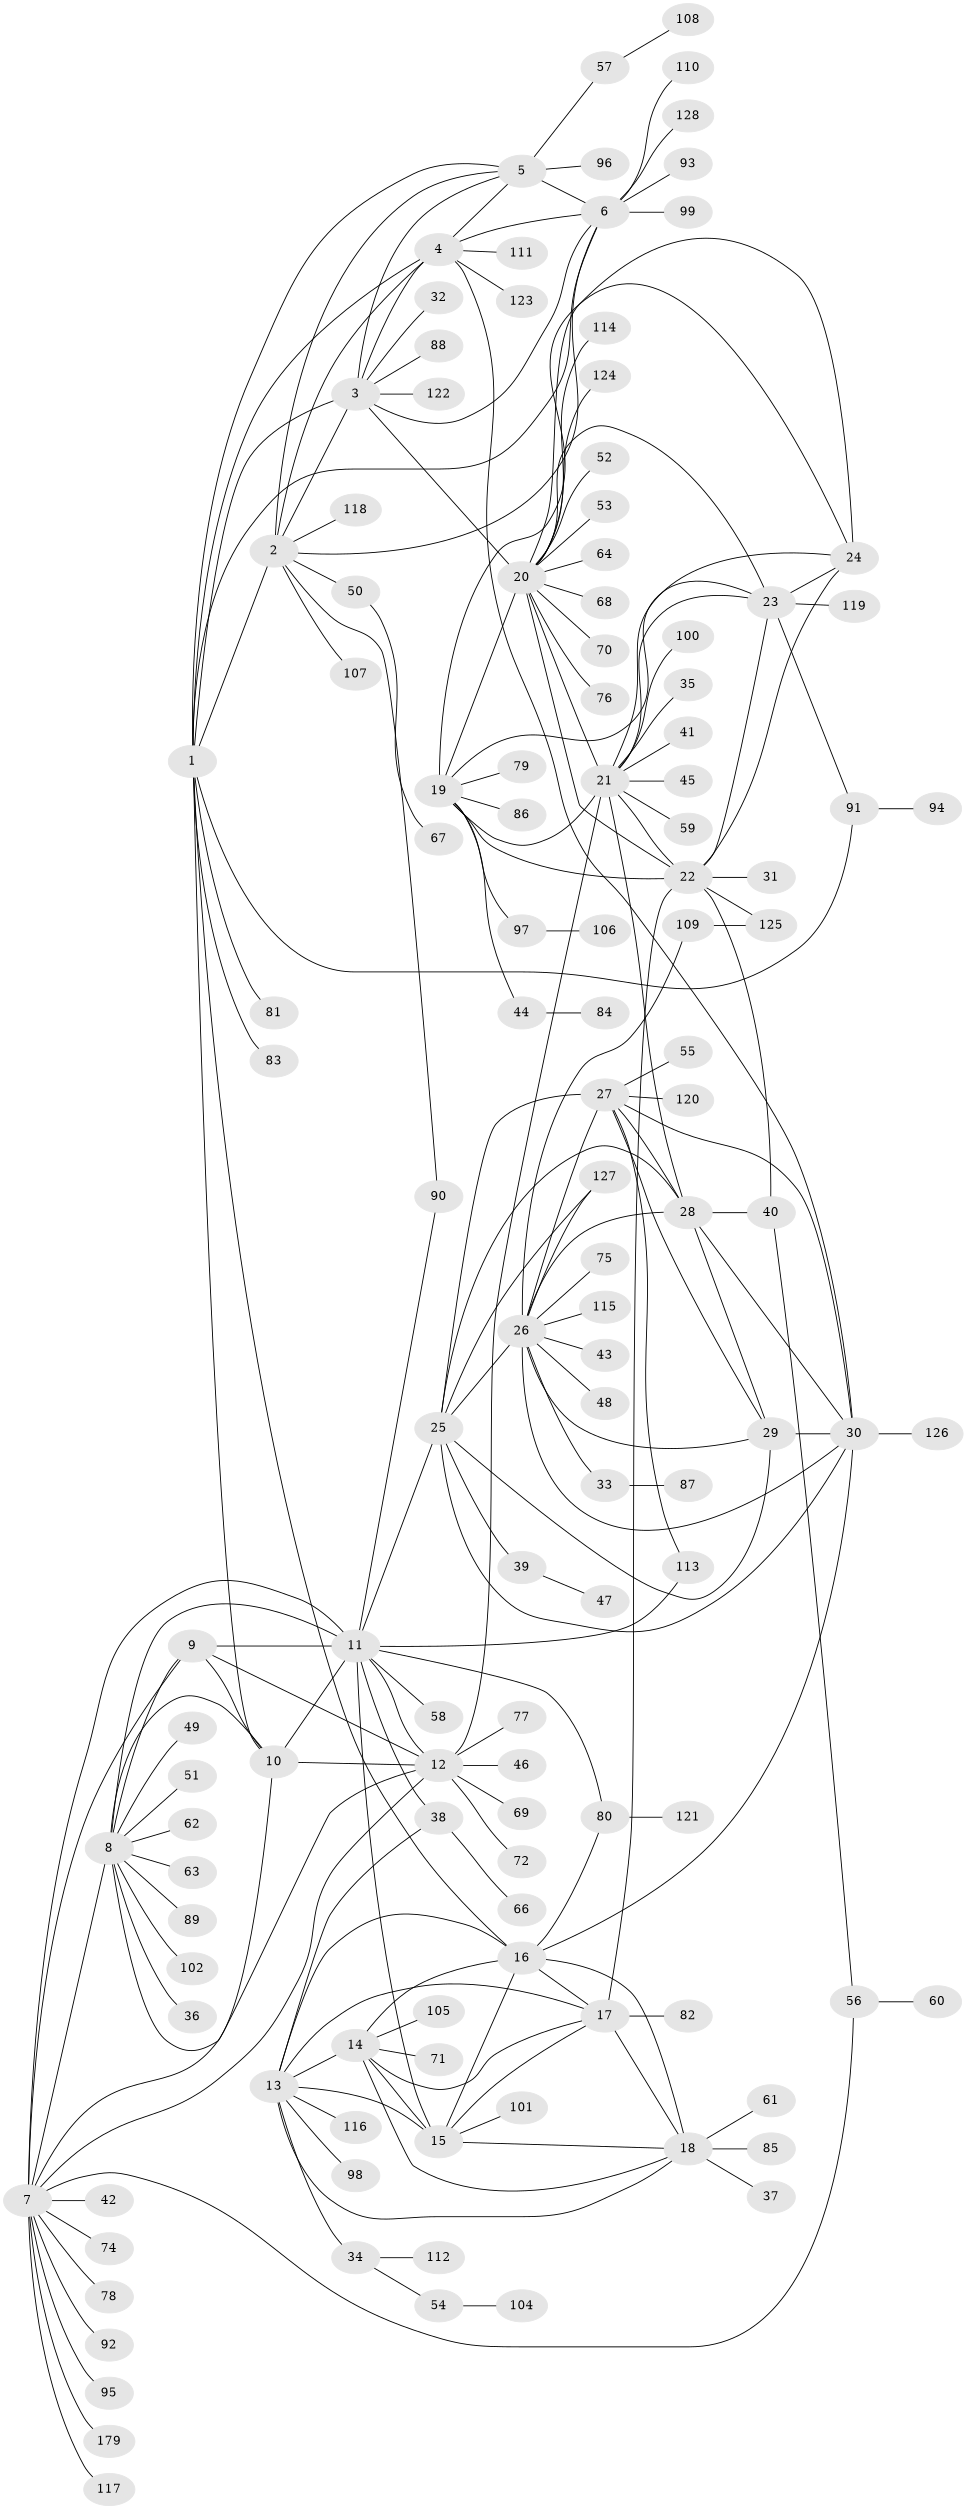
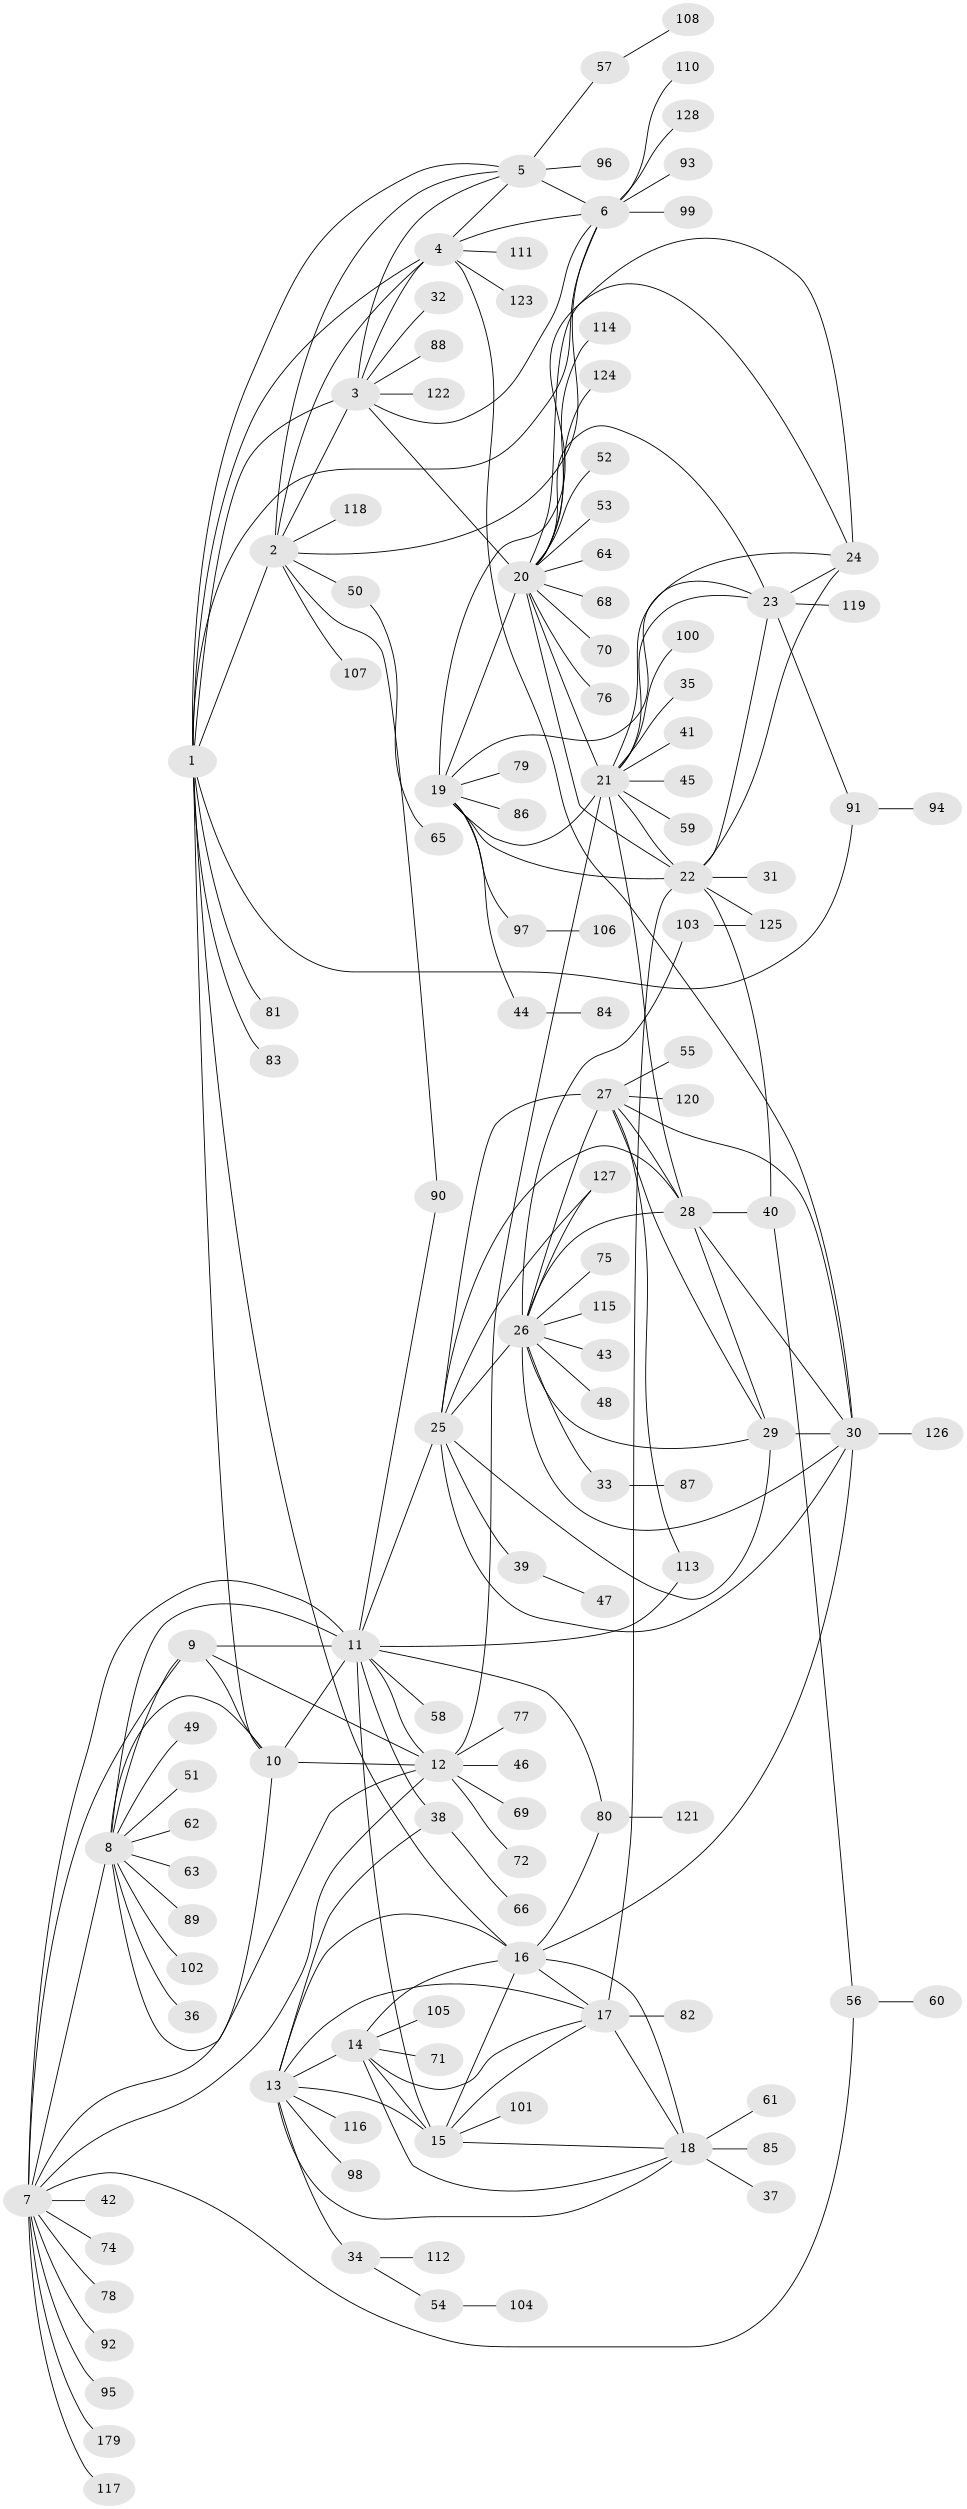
node "67": label "67" -> "65"
node "109": label "109" -> "103"
